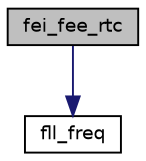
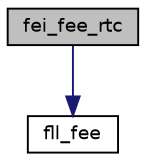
node "fll_freq": label "fll_freq" -> "fll_fee"
